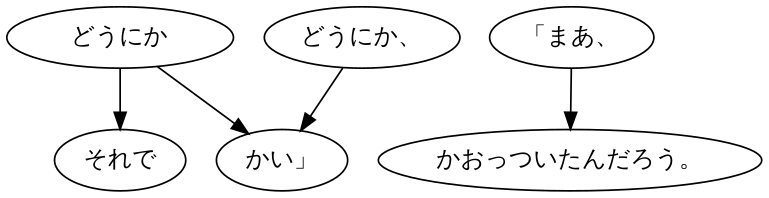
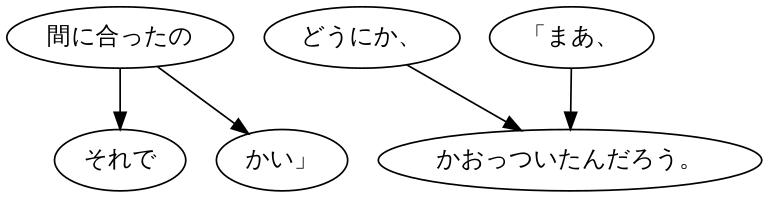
node "どうにか": label "どうにか" -> "間に合ったの"
edge "どうにか、" -> "かい」": now "どうにか、" -> "かおっついたんだろう。"
